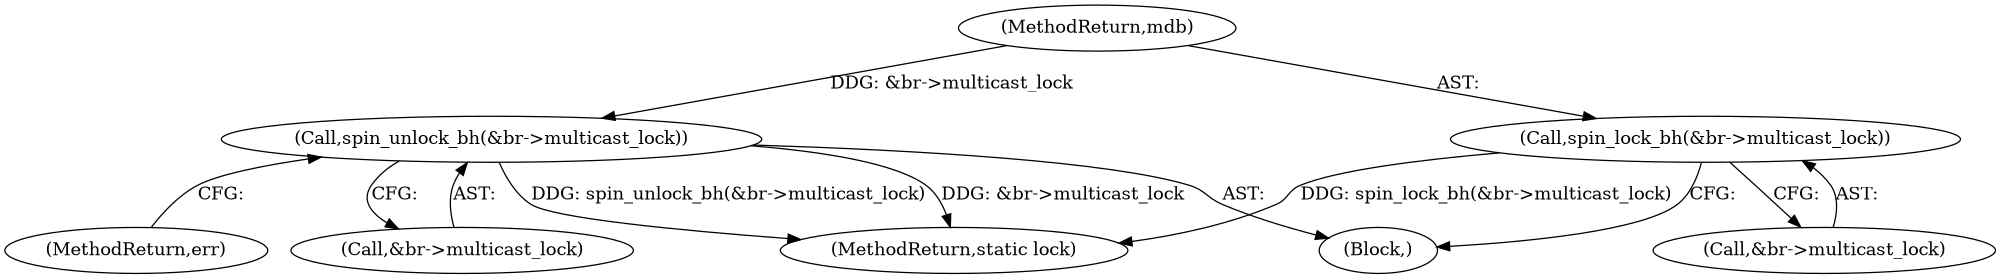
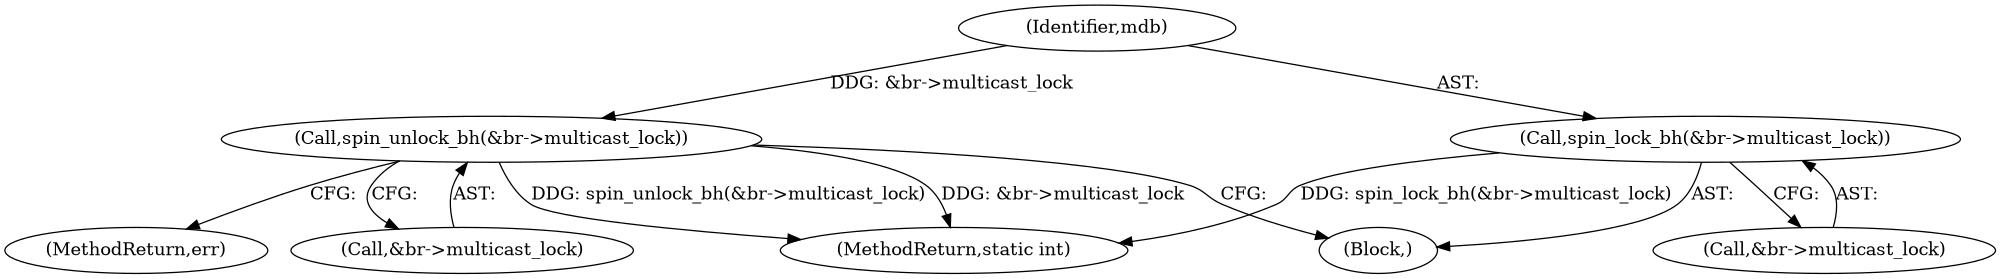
node "(MethodReturn,mdb)": label "(MethodReturn,mdb)" -> "(Identifier,mdb)"
edge "(MethodReturn,err)" -> "(Call,spin_unlock_bh(&br->multicast_lock))": reversed
edge "(Call,spin_unlock_bh(&br->multicast_lock))" -> "(Block,)": label "AST: " -> "CFG: "
edge "(Call,spin_lock_bh(&br->multicast_lock))" -> "(Block,)": label "CFG: " -> "AST: "
node "(MethodReturn,static lock)": label "(MethodReturn,static lock)" -> "(MethodReturn,static int)"
